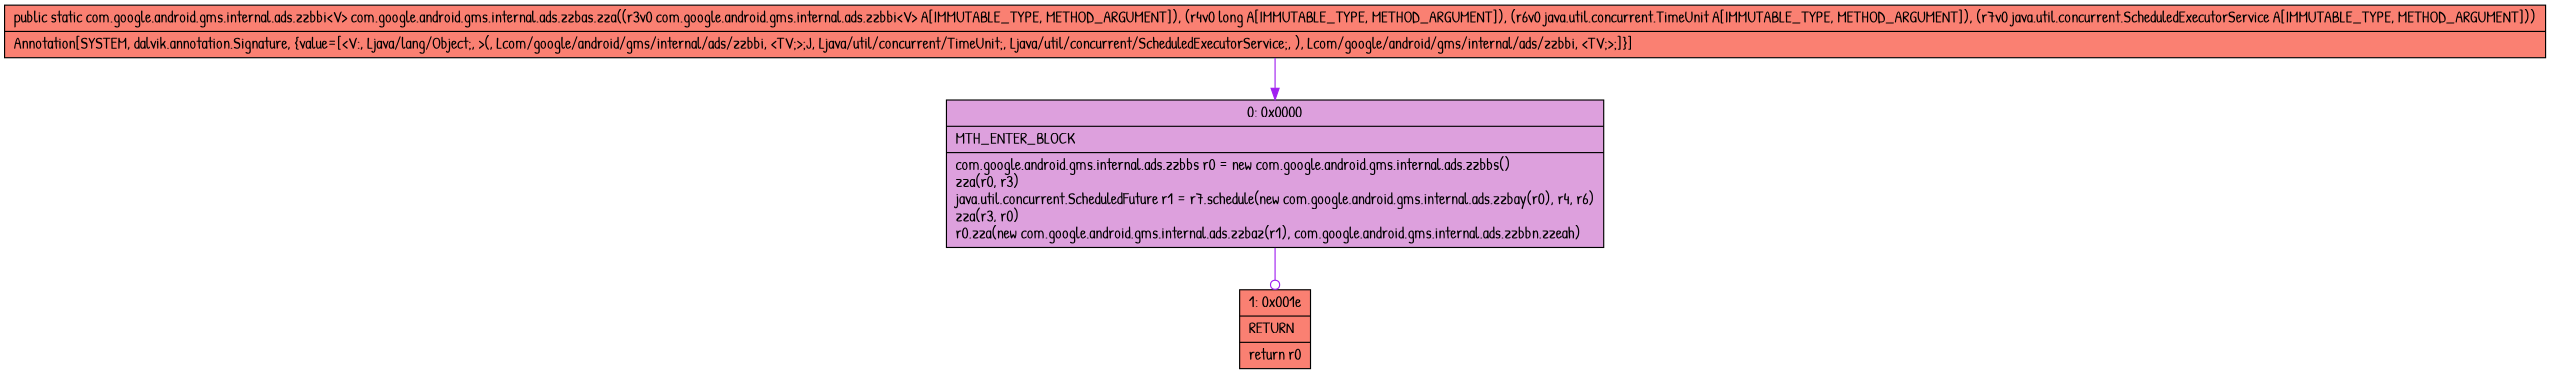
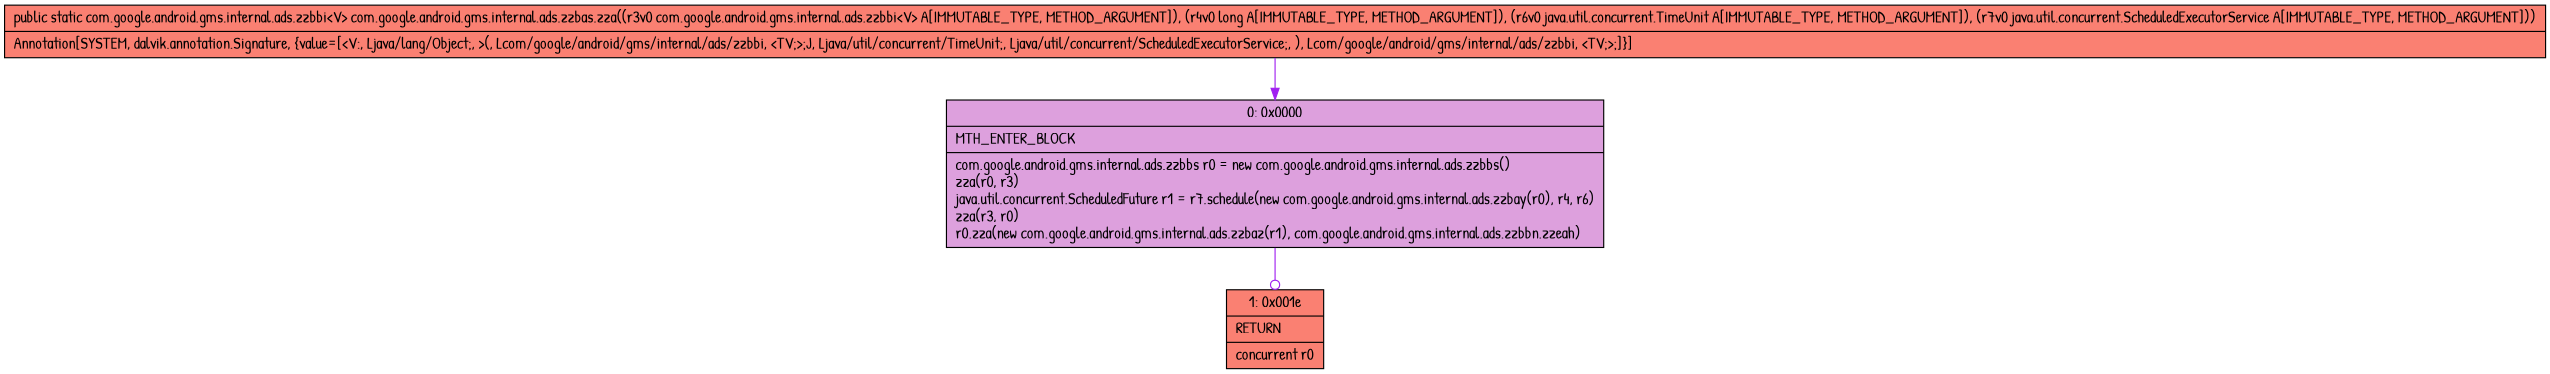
node "1: 0x001e": text "return r0" -> "concurrent r0"
